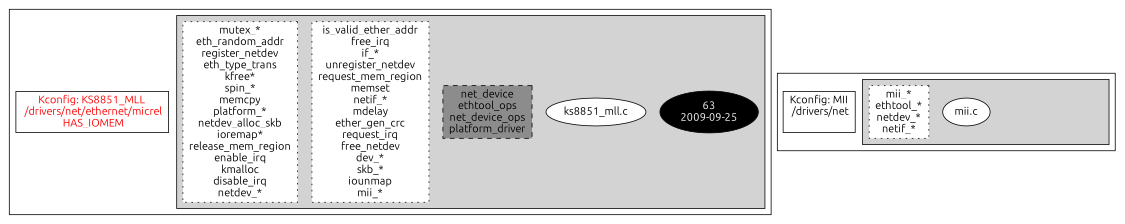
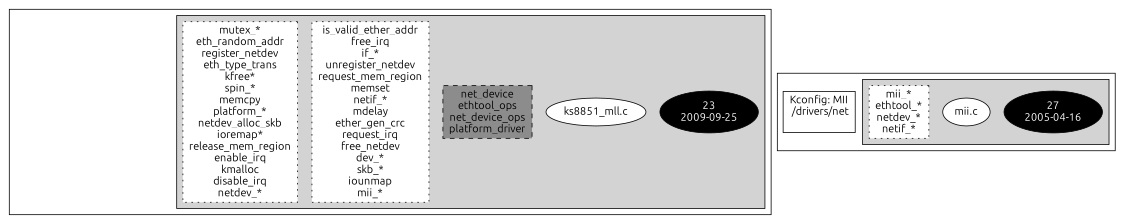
node "Kconfig: KS8851_MLL /drivers/net/ethernet/micrel HAS_IOMEM": removed
node "63 2009-09-25": label "63 2009-09-25" -> "23 2009-09-25"
node "27 2005-04-16": added
